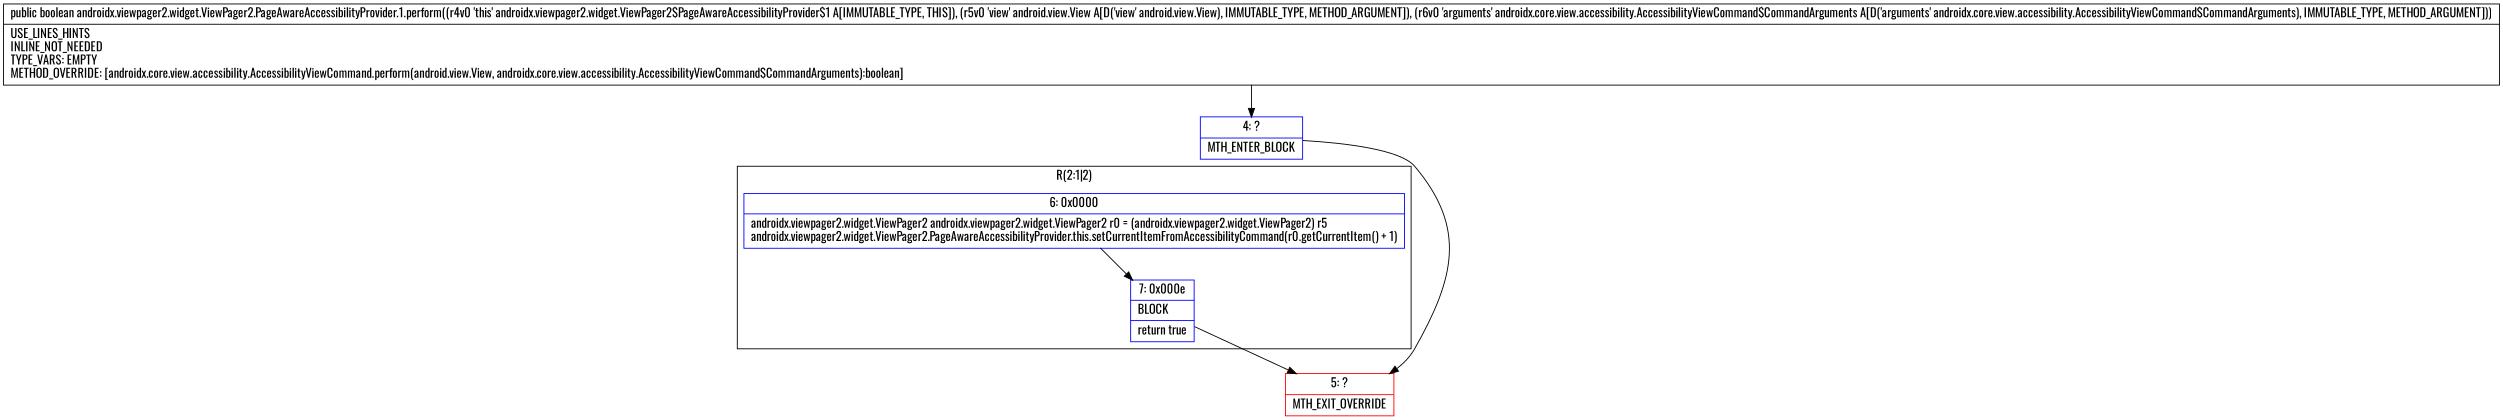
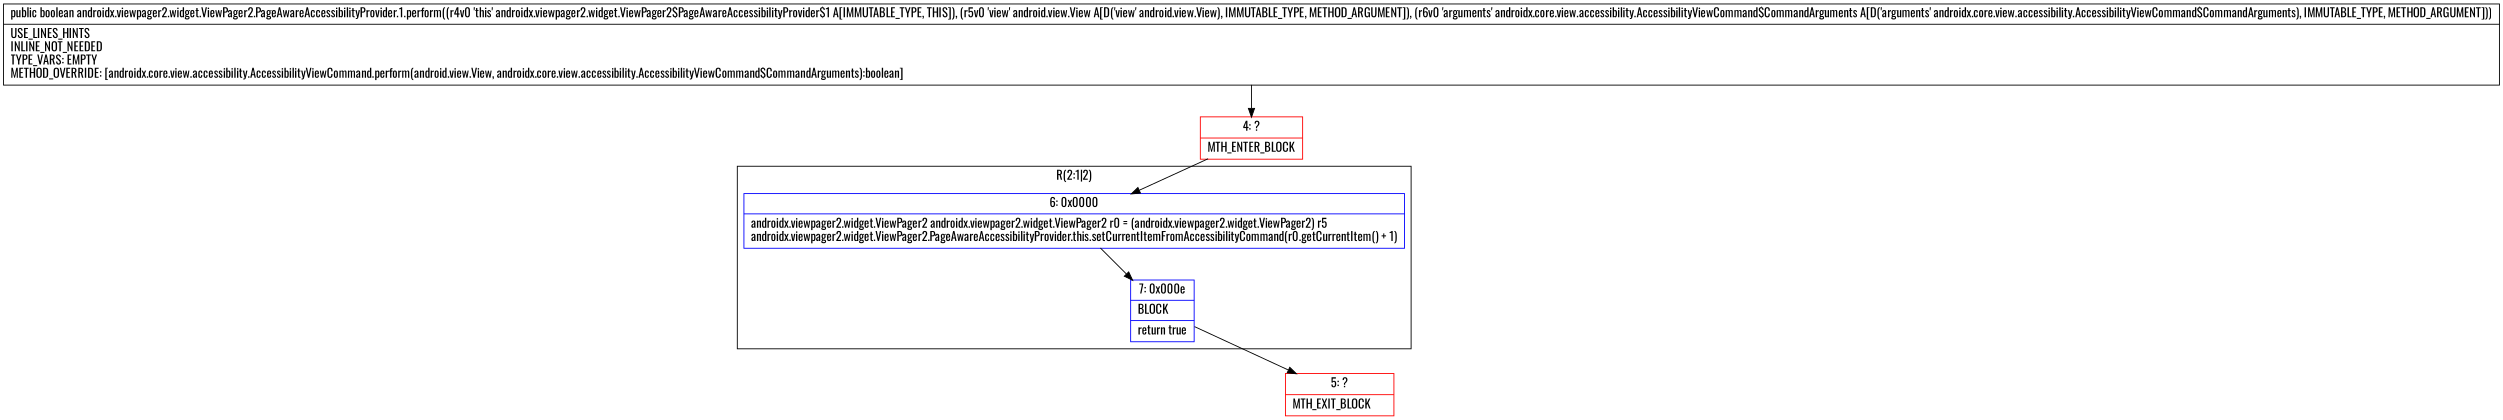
node "4: ?": color blue -> red
edge "4: ?" -> "5: ?": now "4: ?" -> "6: 0x0000"
node "5: ?": text "MTH_EXIT_OVERRIDE" -> "MTH_EXIT_BLOCK"
